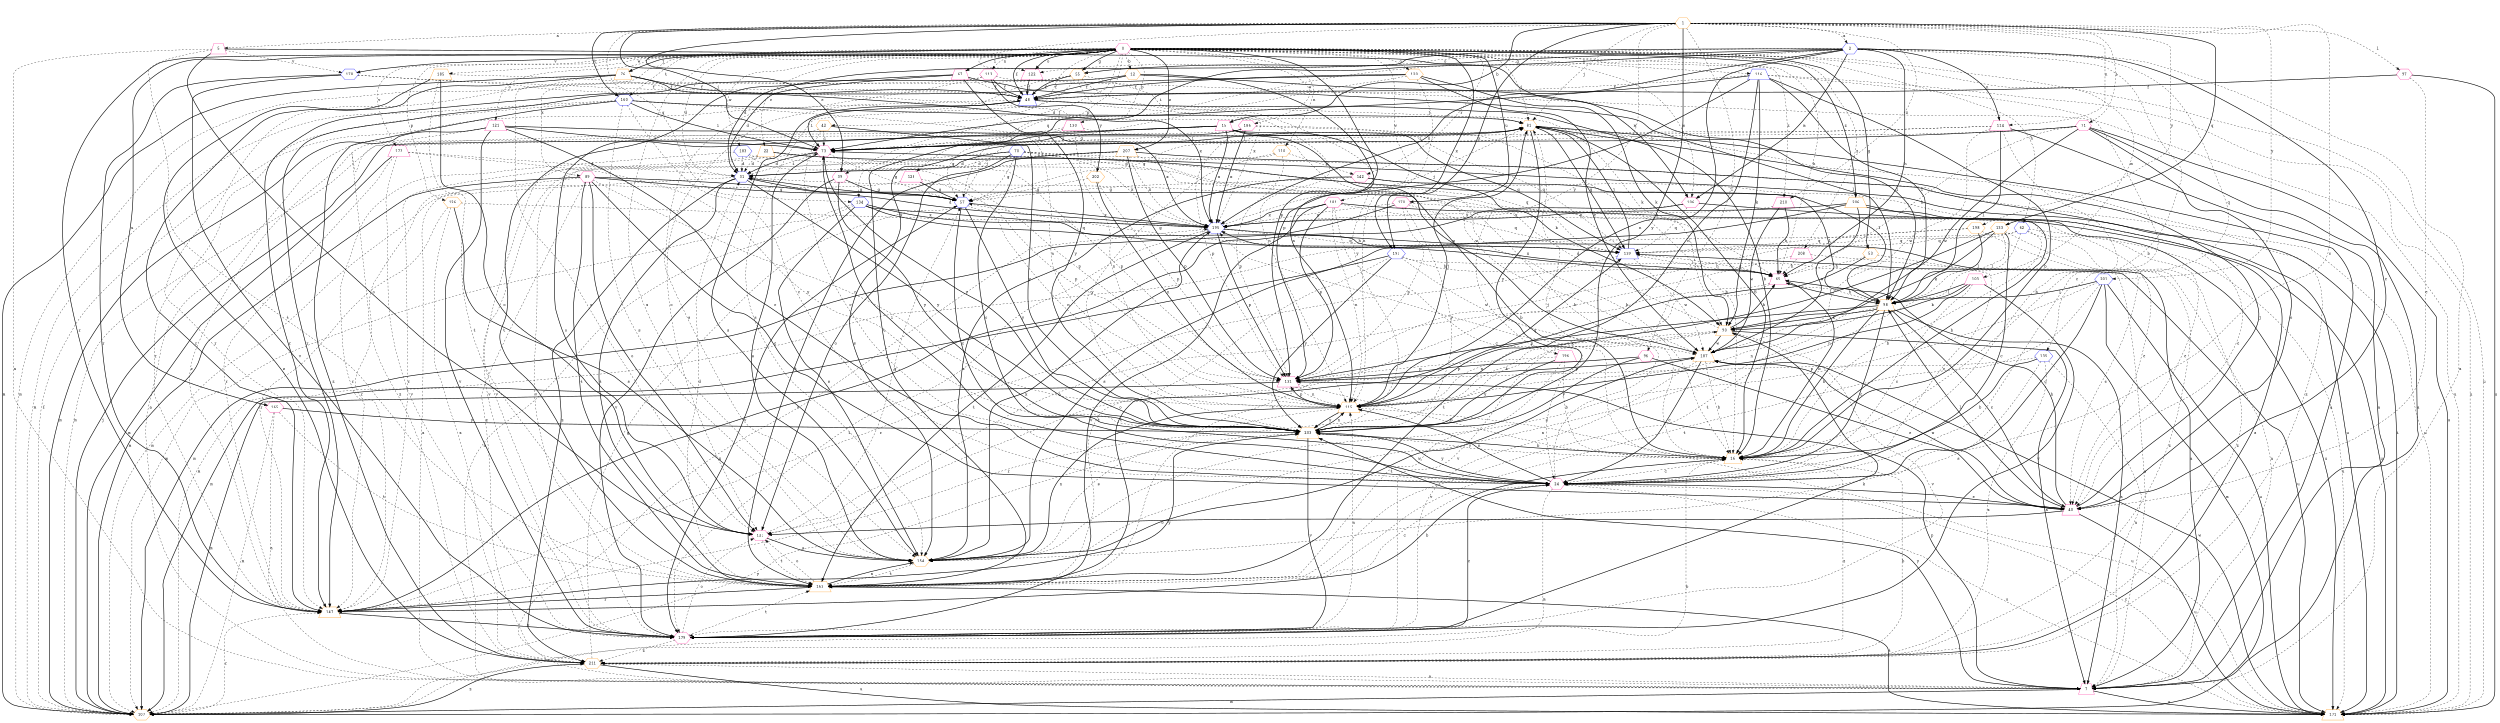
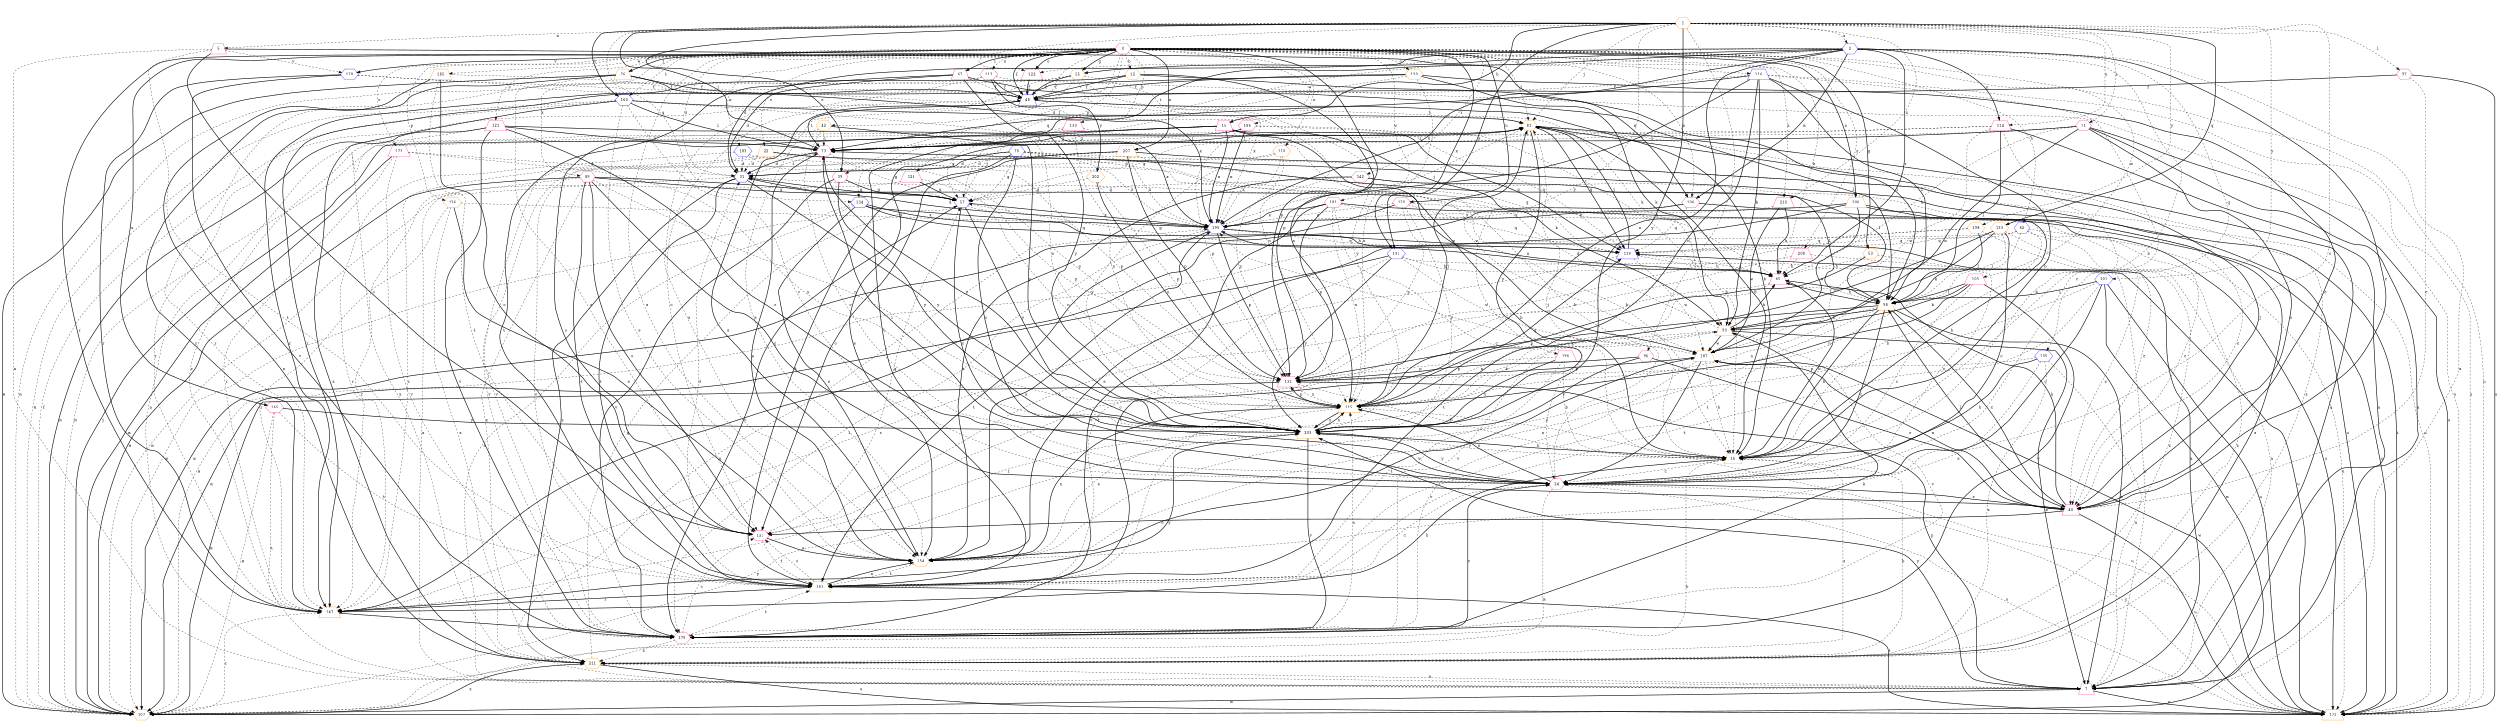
edge "110" -> "142": now "110" -> "195"
edge "2" -> "65": label "h" -> "r"
edge "120" -> "187": now "120" -> "40"
